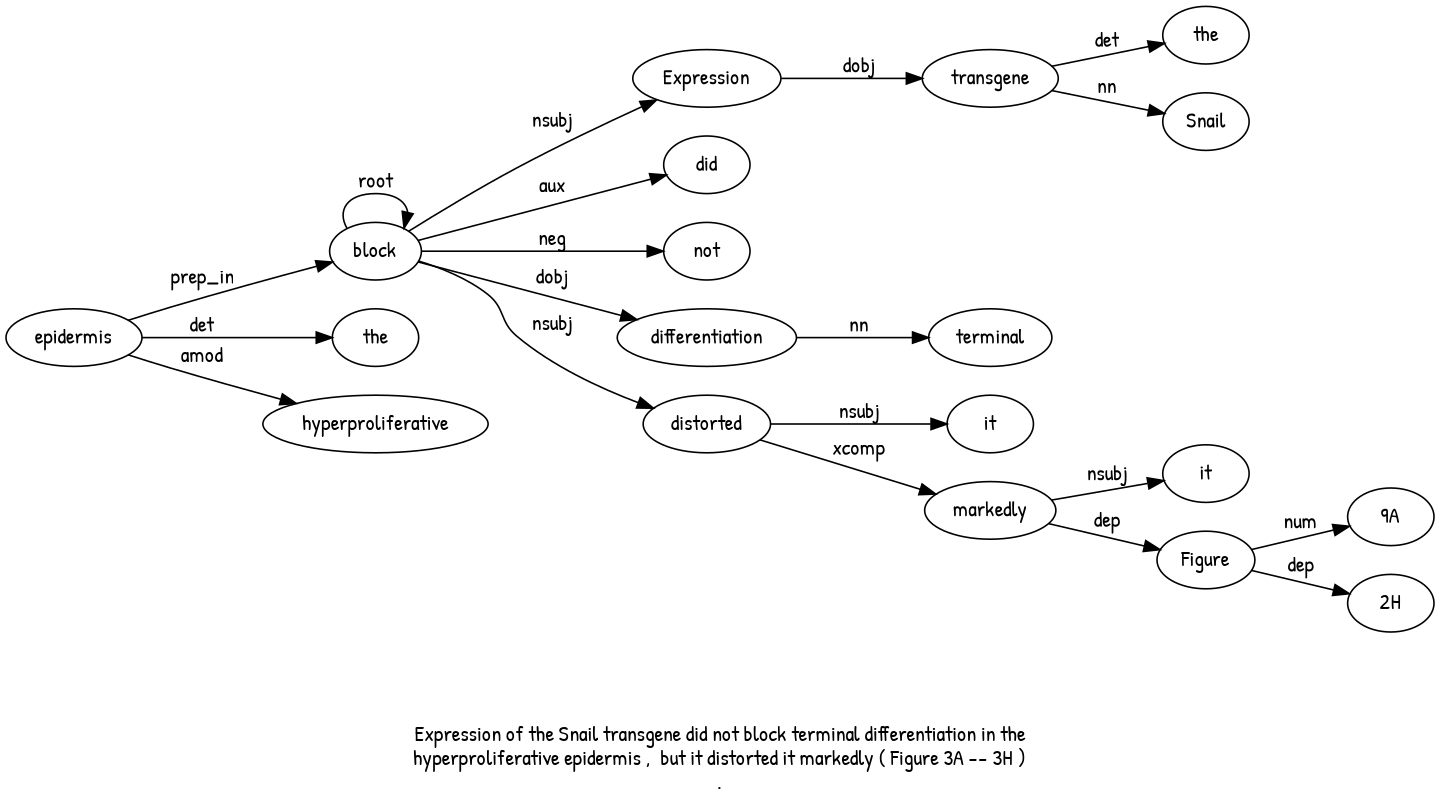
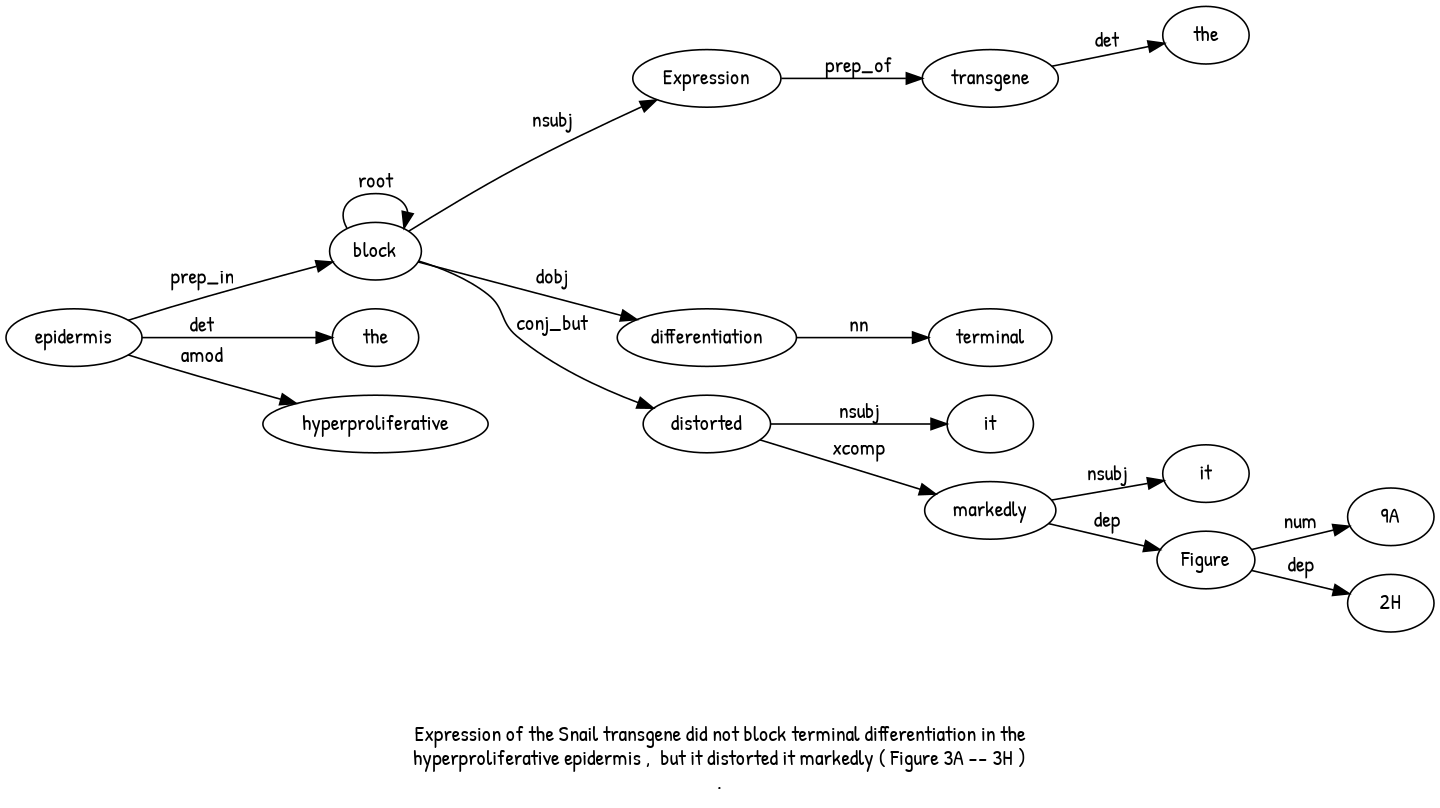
edge "Expression" -> "transgene": label "dobj" -> "prep_of"
node "Snail": removed
node "did": removed
node "not": removed
edge "block" -> "distorted": label "nsubj" -> "conj_but"
